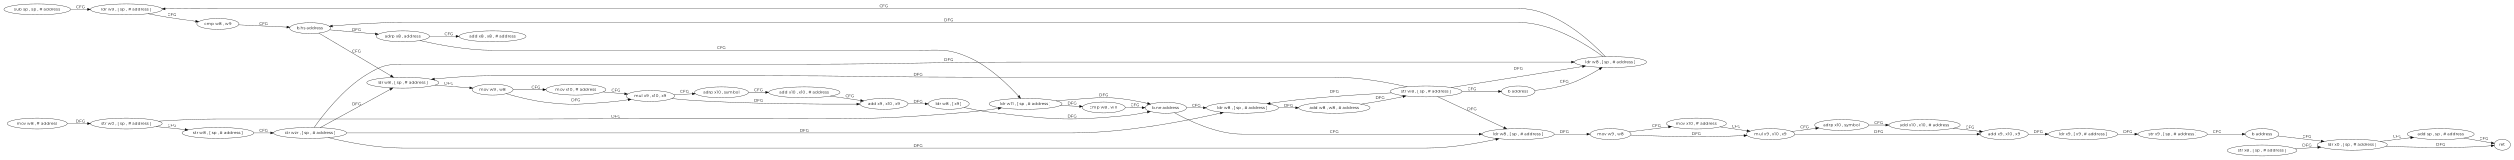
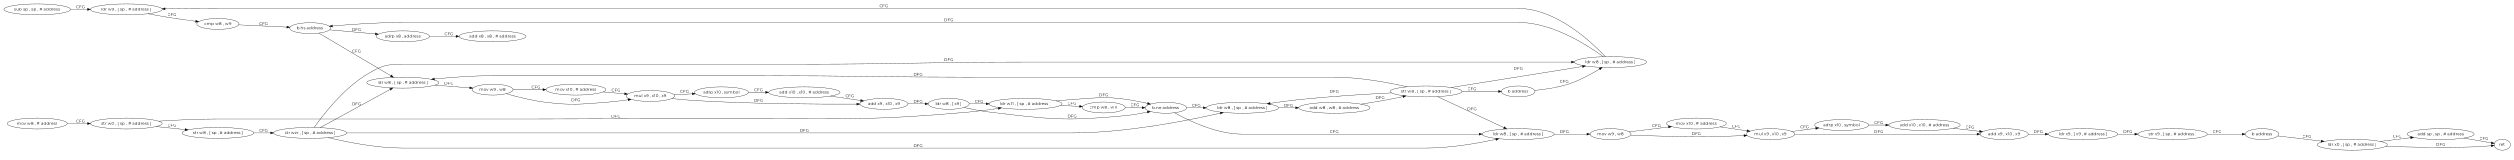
edge "adrp x8 , address" -> "ldr w11 , [ sp , # address ]": now "ldr w8 , [ x9 ]" -> "ldr w11 , [ sp , # address ]"
edge "ldr w11 , [ sp , # address ]" -> "cmp w8 , w11": label "DFG" -> "CFG"
edge "mov w8 , # address" -> "str w0 , [ sp , # address ]": label "DFG" -> "CFG"
node "str x8 , [ sp , # address ]": removed
